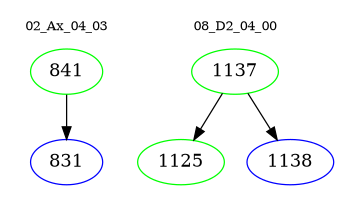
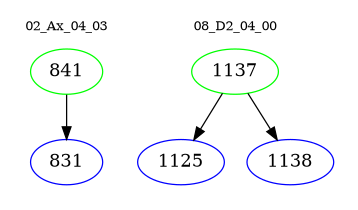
node "1125": color green -> blue
